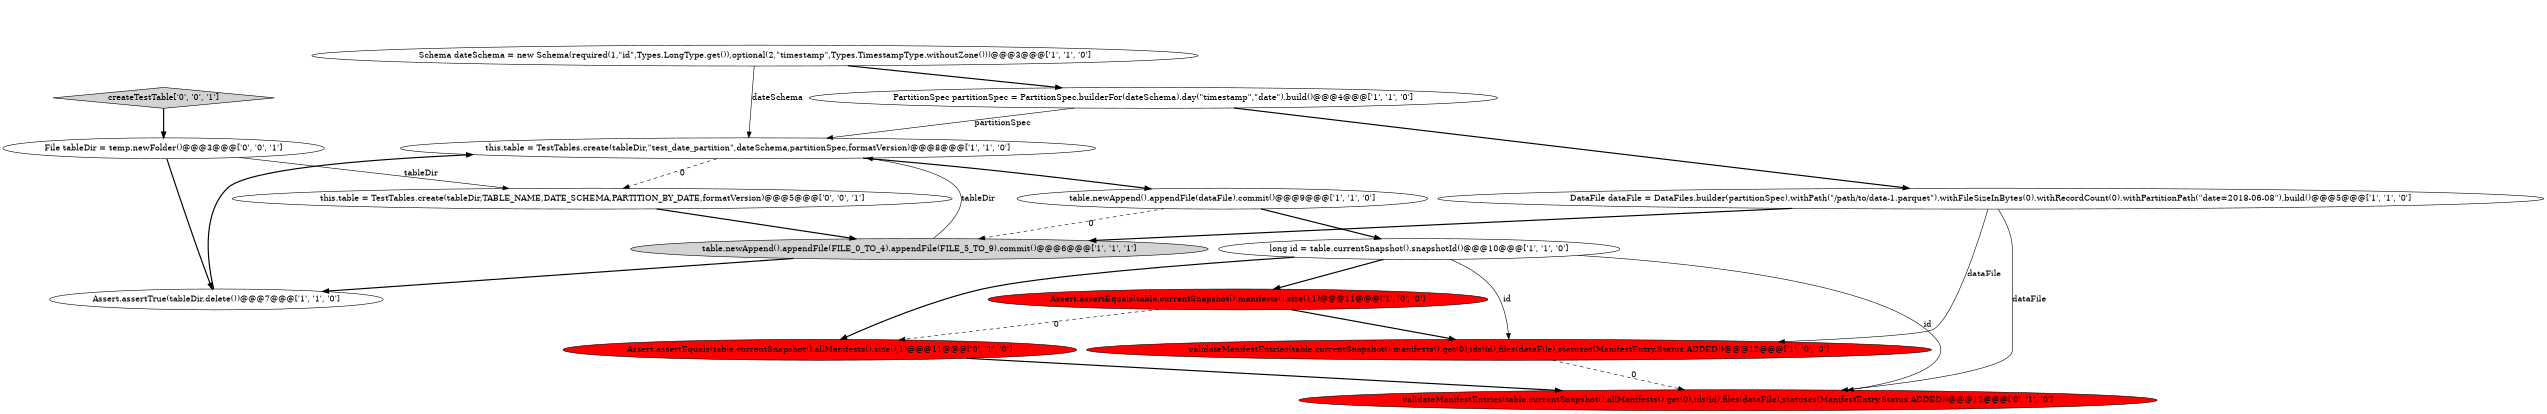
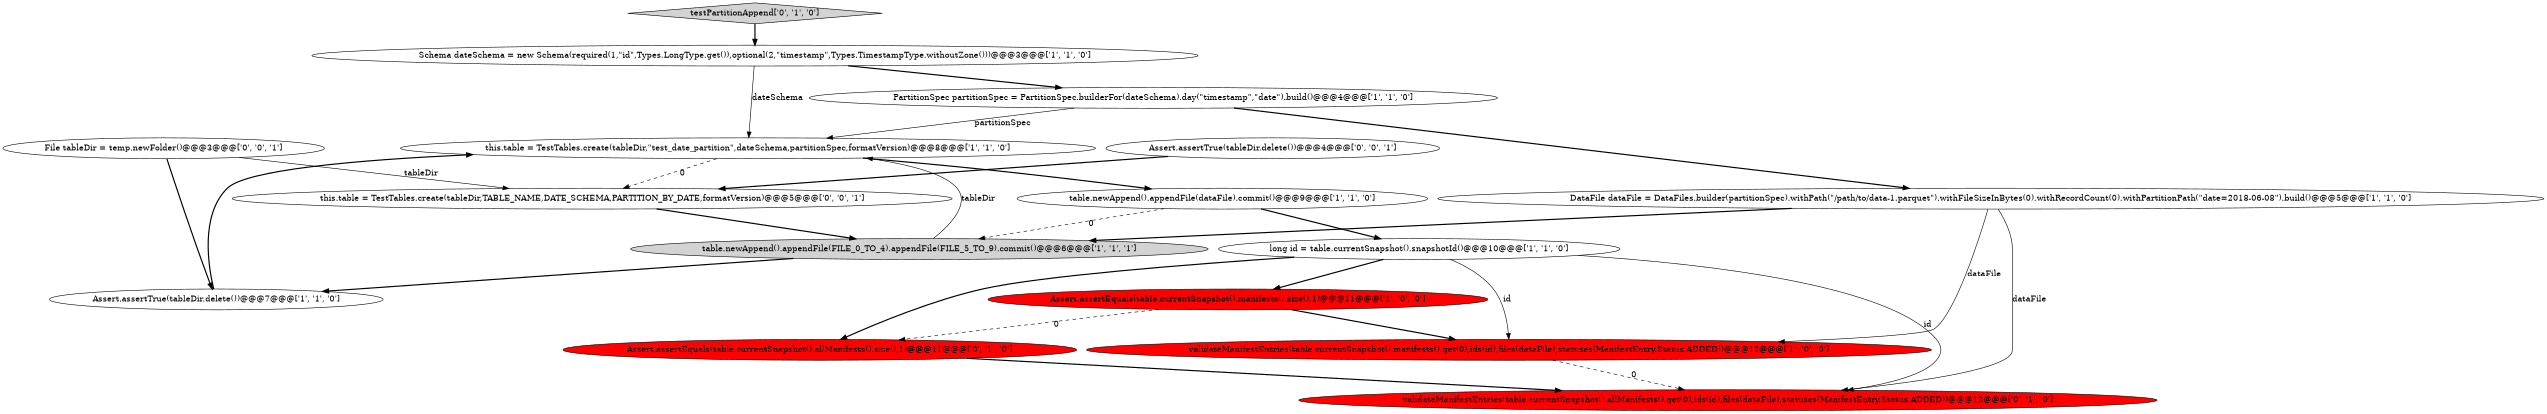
node "testPartitionAppend['0', '1', '0']": added
node "createTestTable['0', '0', '1']": removed
node "Assert.assertTrue(tableDir.delete())@@@4@@@['0', '0', '1']": added
